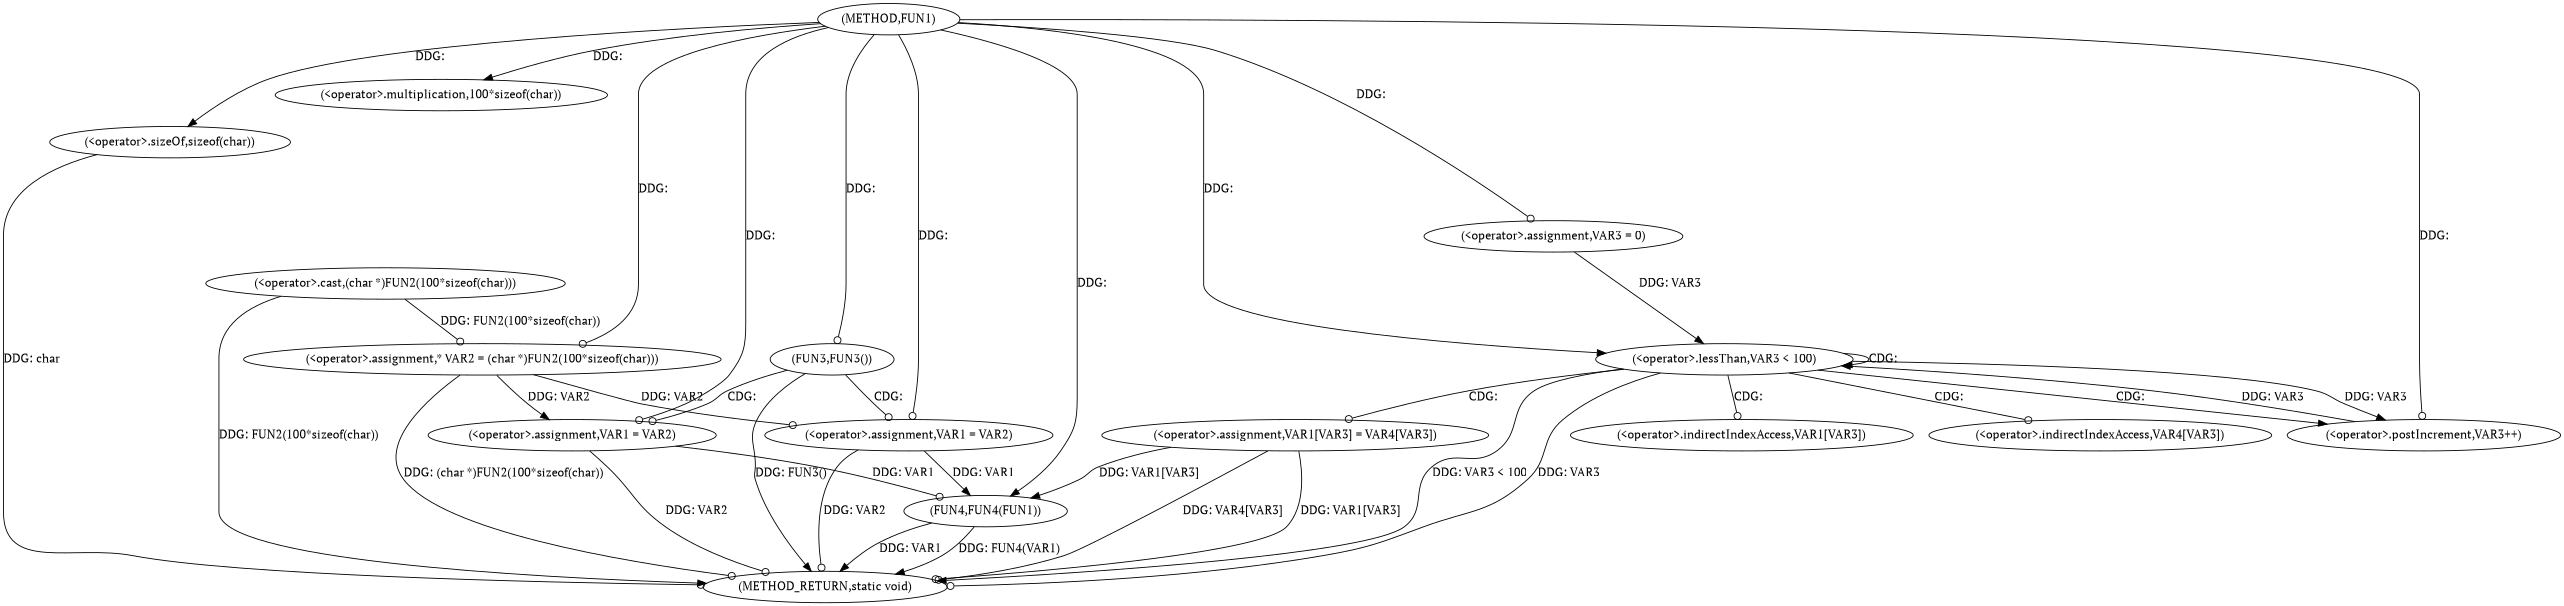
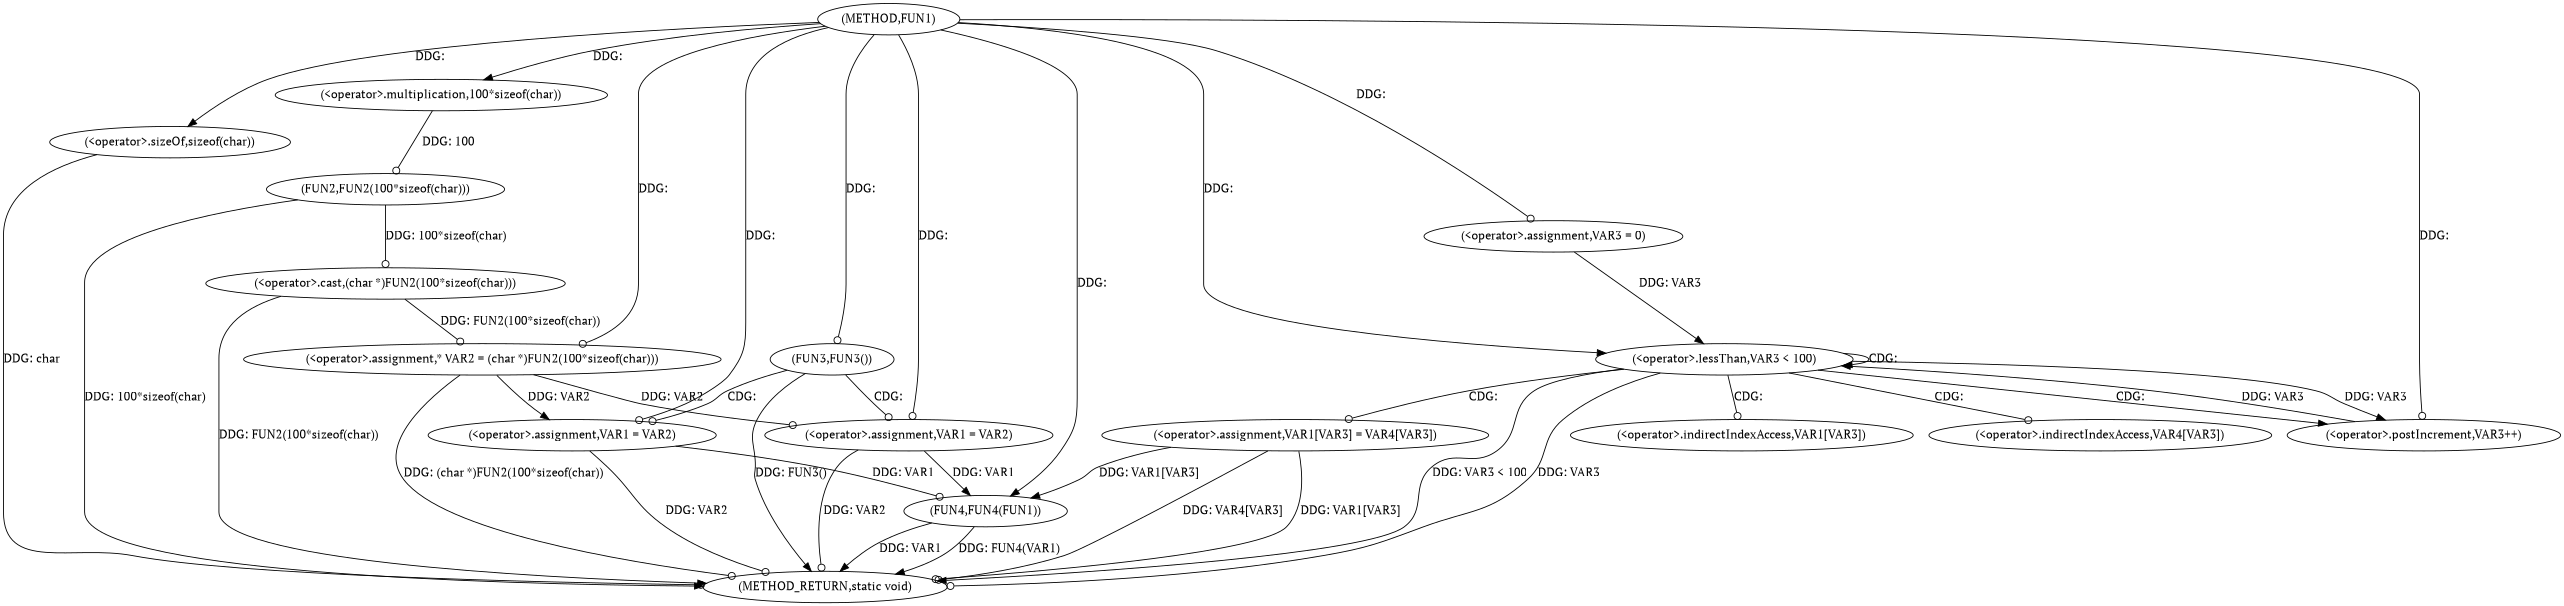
node "(FUN2,FUN2(100*sizeof(char)))": added
